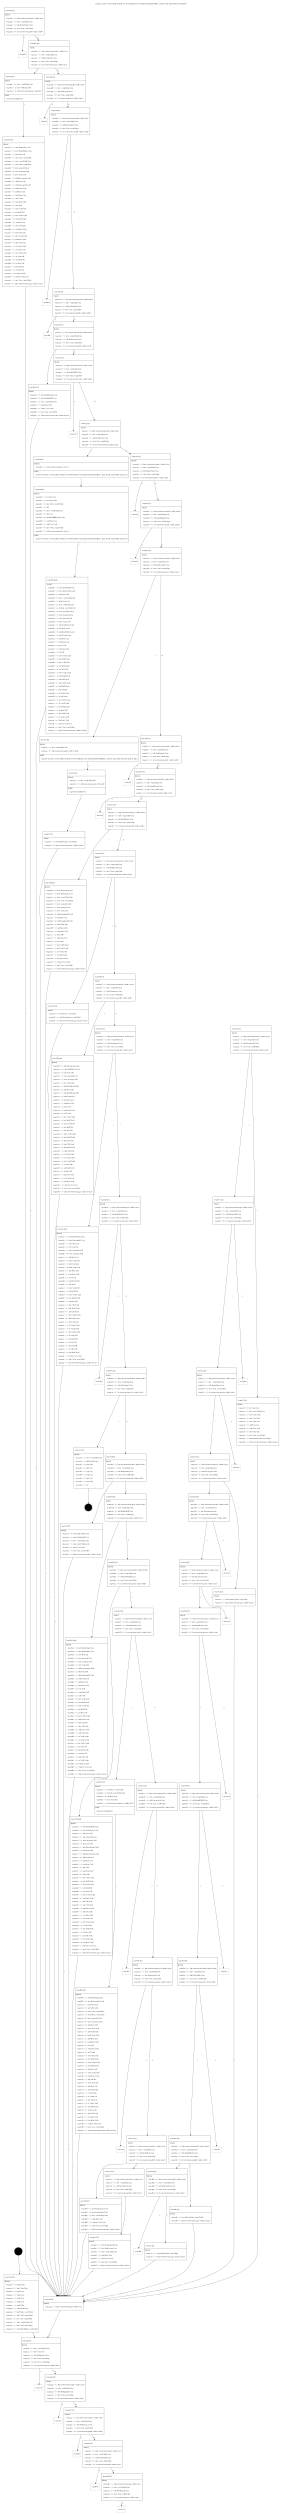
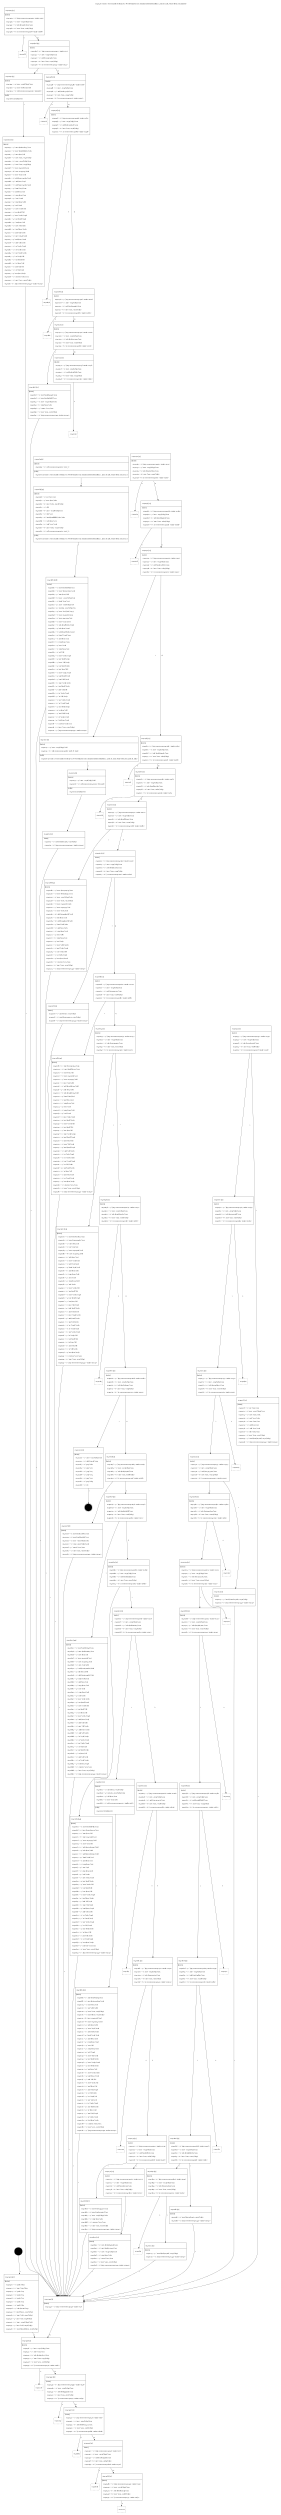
node "0x401553 [25]": removed
